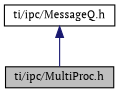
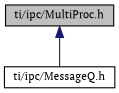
edge "ti/ipc/MultiProc.h" -> "ti/ipc/MessageQ.h": reversed
